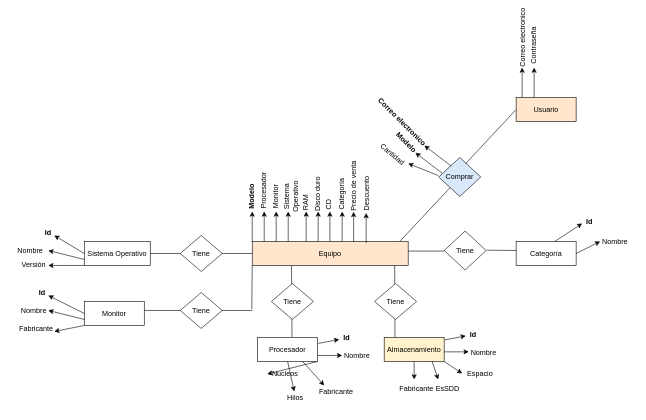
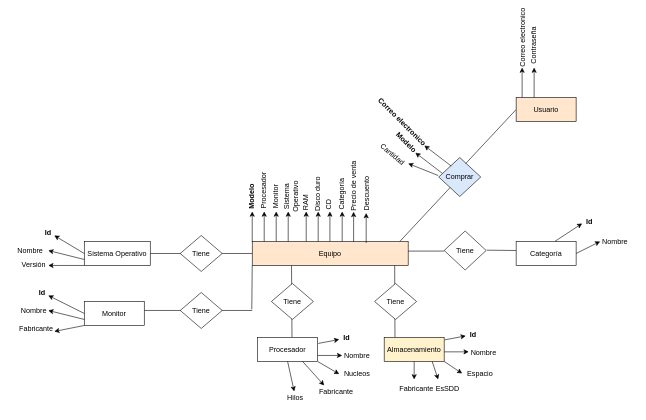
node "Nucleos": moved (285, 374) -> (357, 374)
